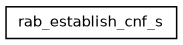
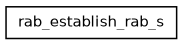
node "rab_establish_cnf_s": label "rab_establish_cnf_s" -> "rab_establish_rab_s"
